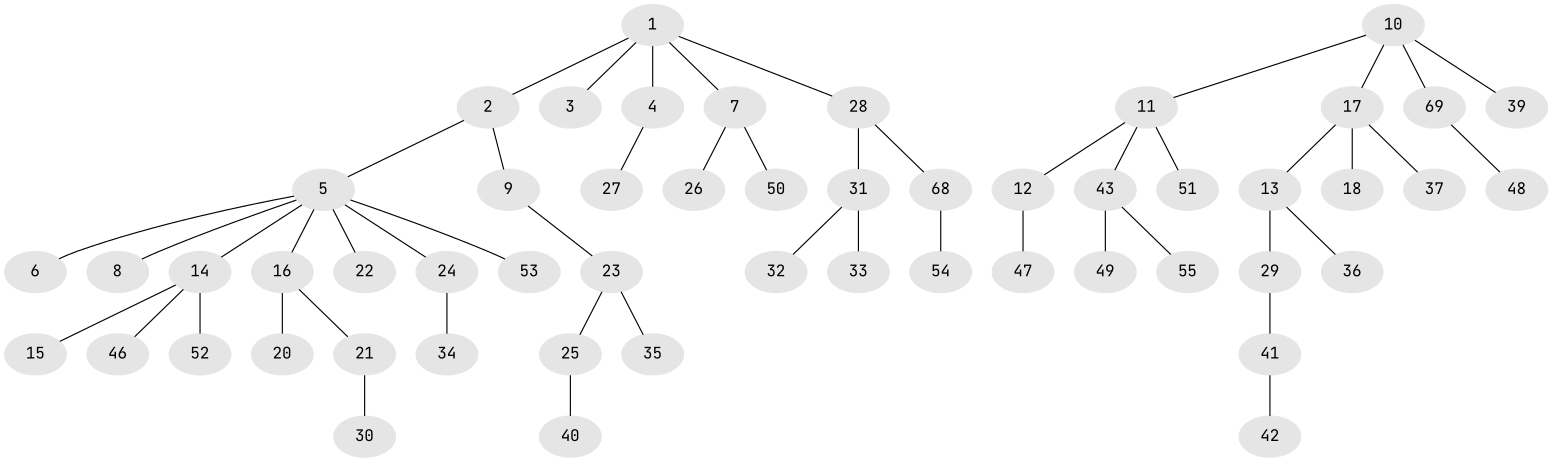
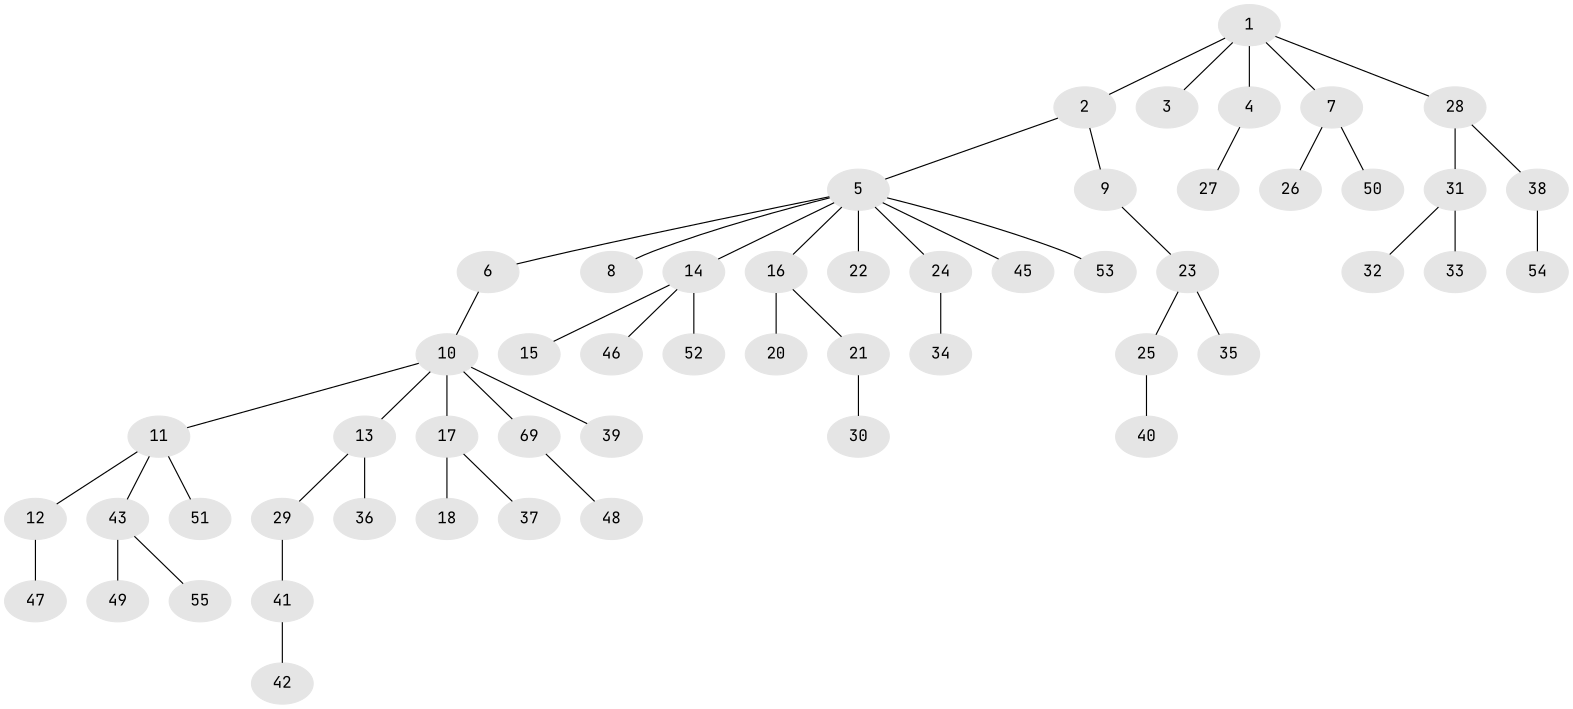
edge "17" -- "13": now "10" -- "13"
node "68": label "68" -> "38"
node "45": added
edge "6" -- "10": added
